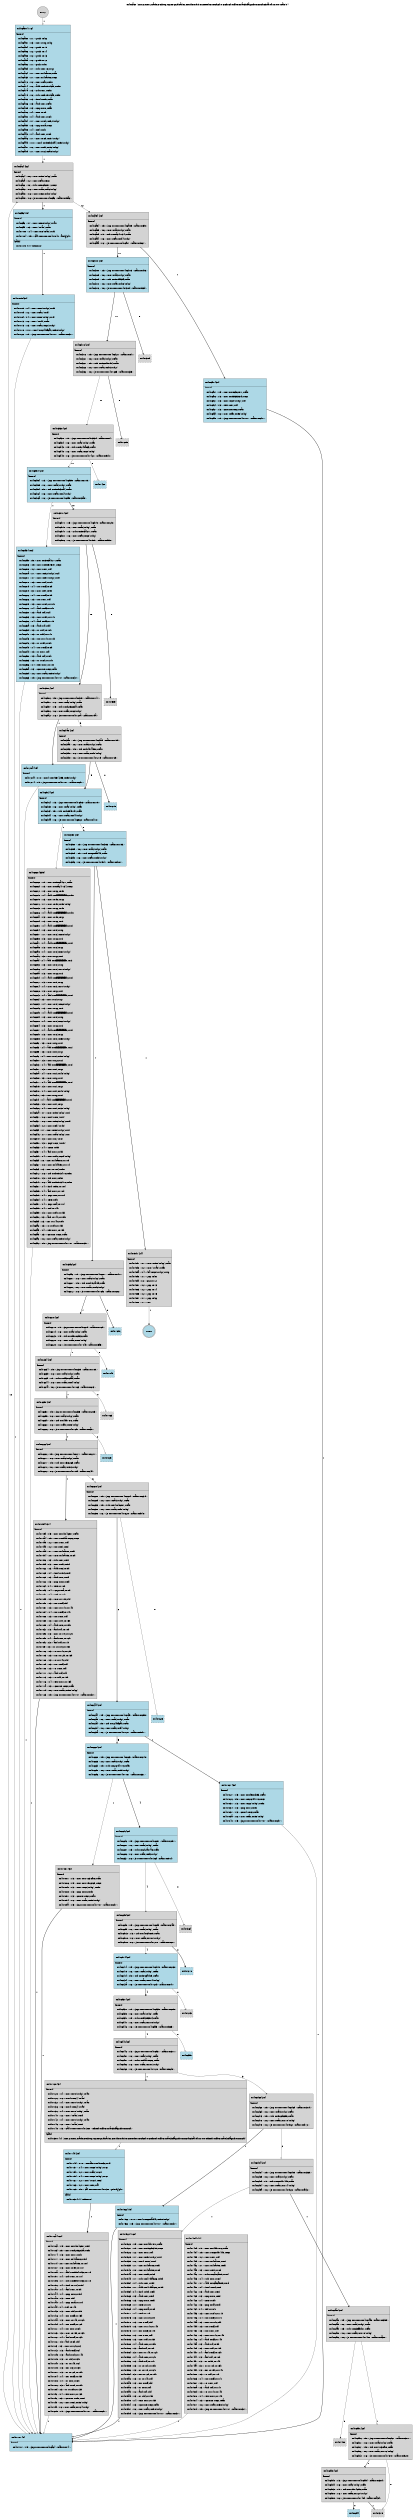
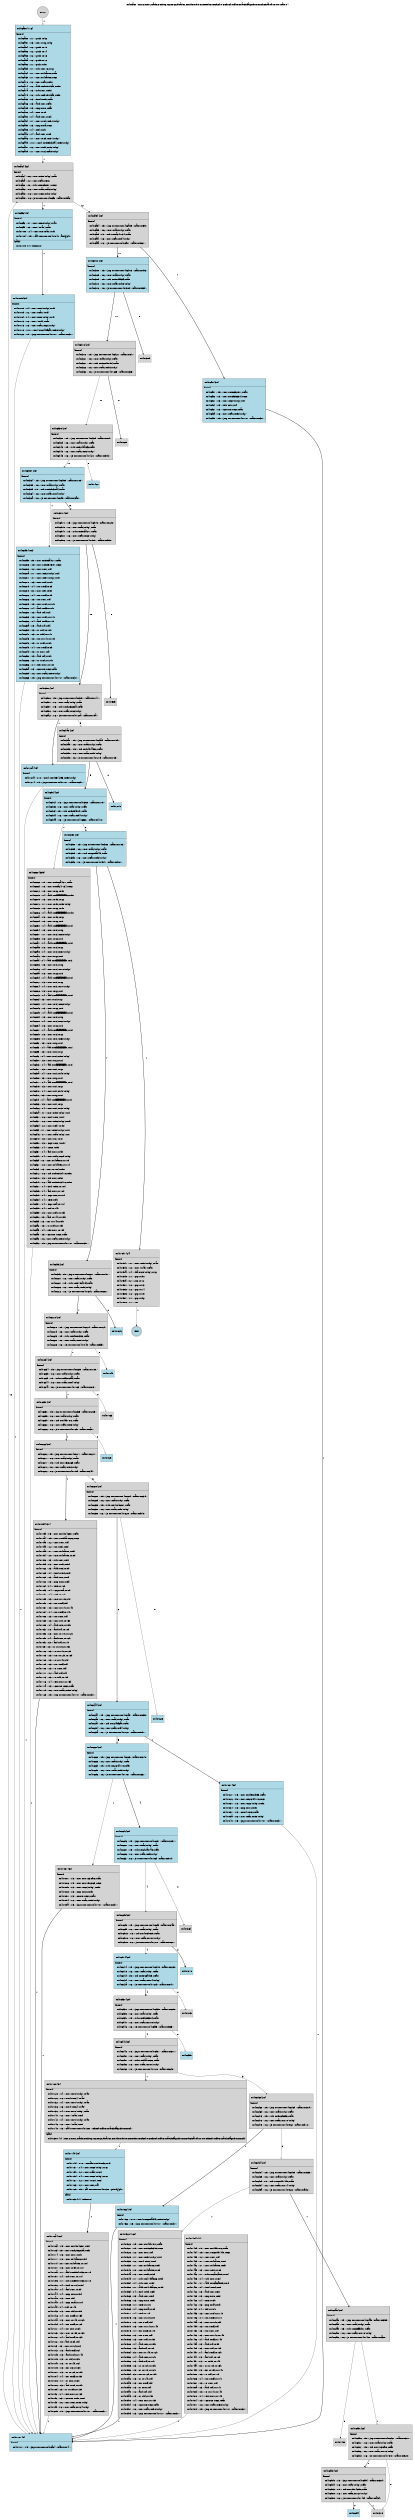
node "Users": label "Users" -> "Exit"
